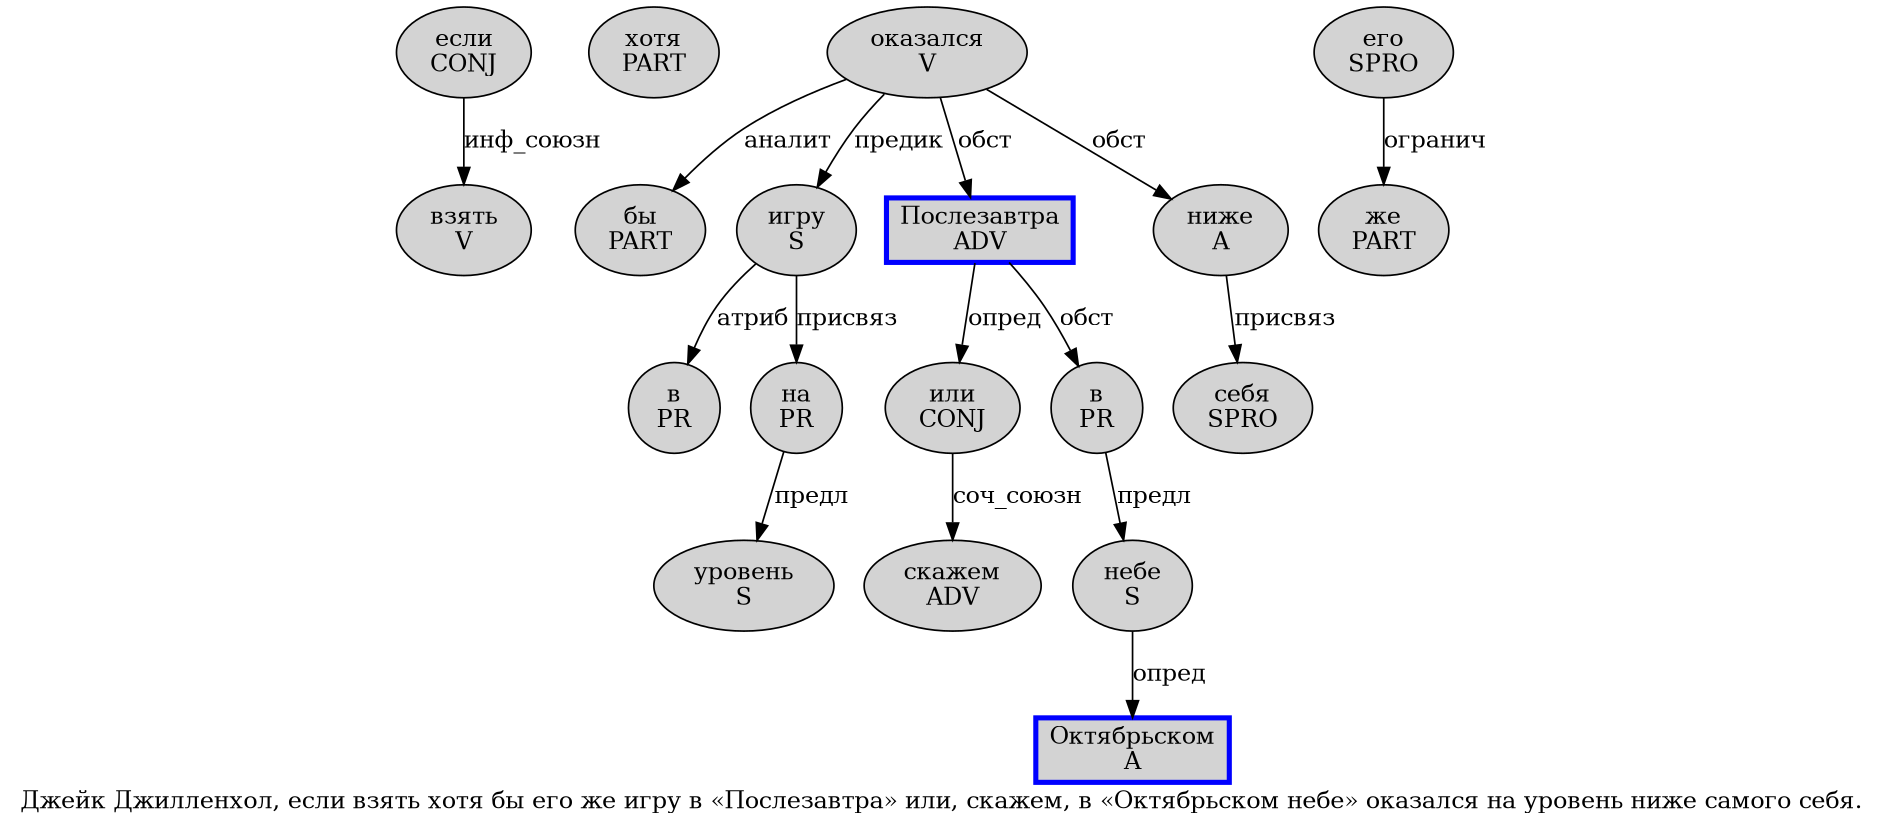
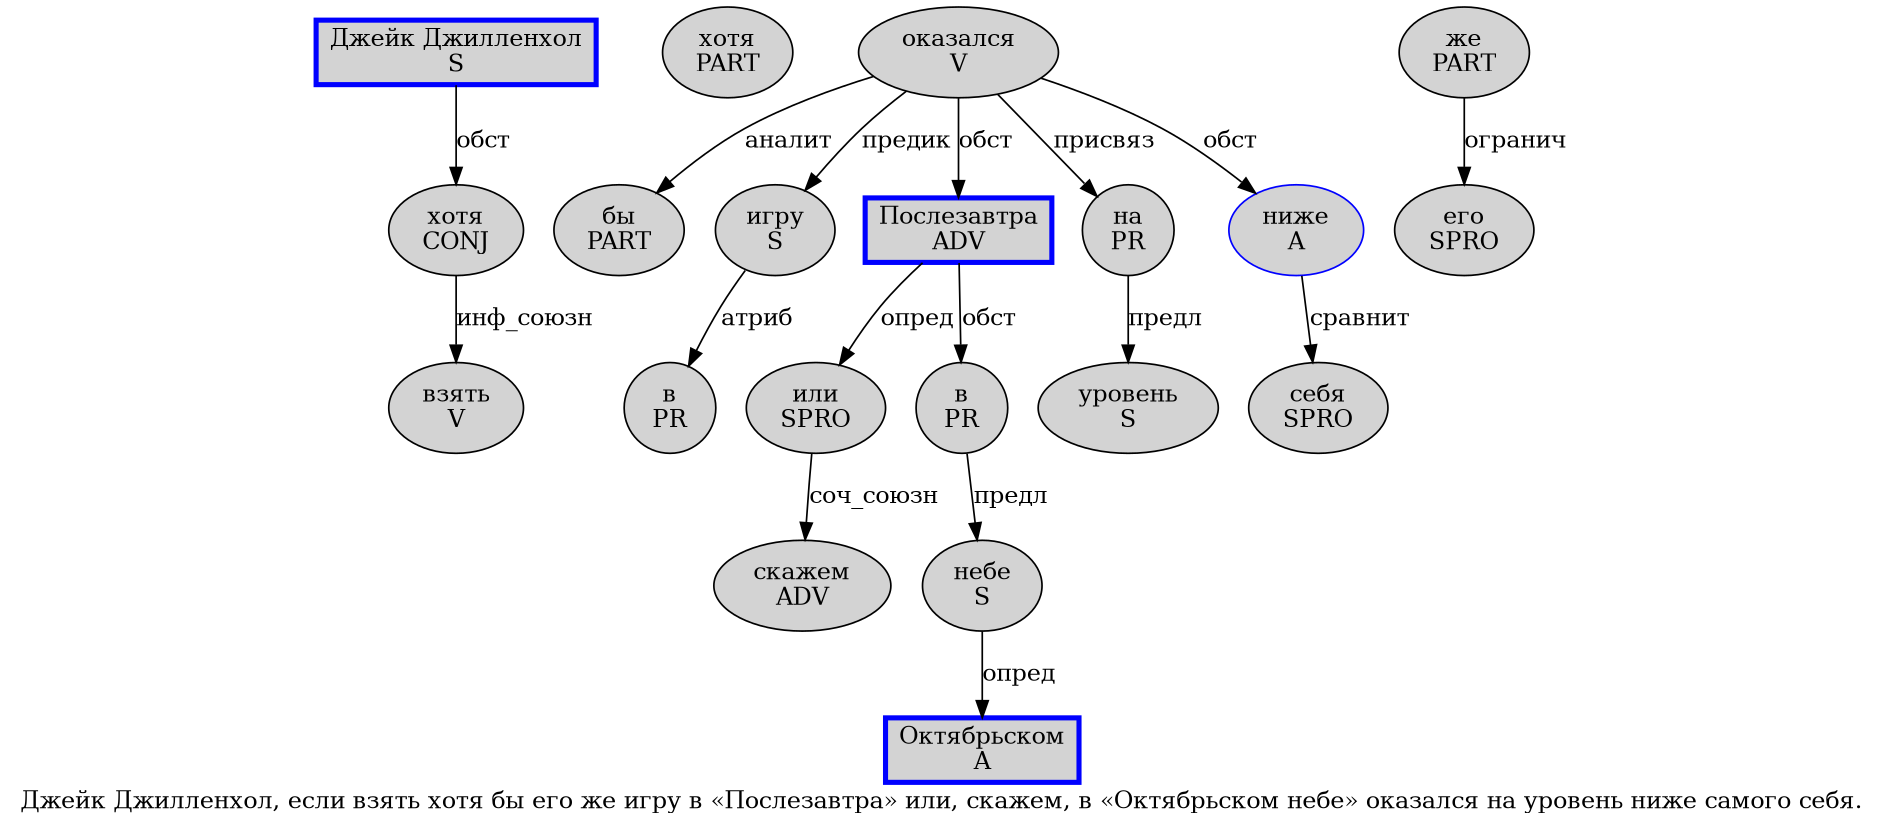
node "Джейк Джилленхол S": added
node "если CONJ": label "если CONJ" -> "хотя CONJ"
edge "его SPRO" -> "же PART": reversed
node "ниже A": color black -> blue
edge "игру S" -> "на PR": now "оказался V" -> "на PR"
edge "ниже A" -> "себя SPRO": label "присвяз" -> "сравнит"
node "или CONJ": label "или CONJ" -> "или SPRO"
